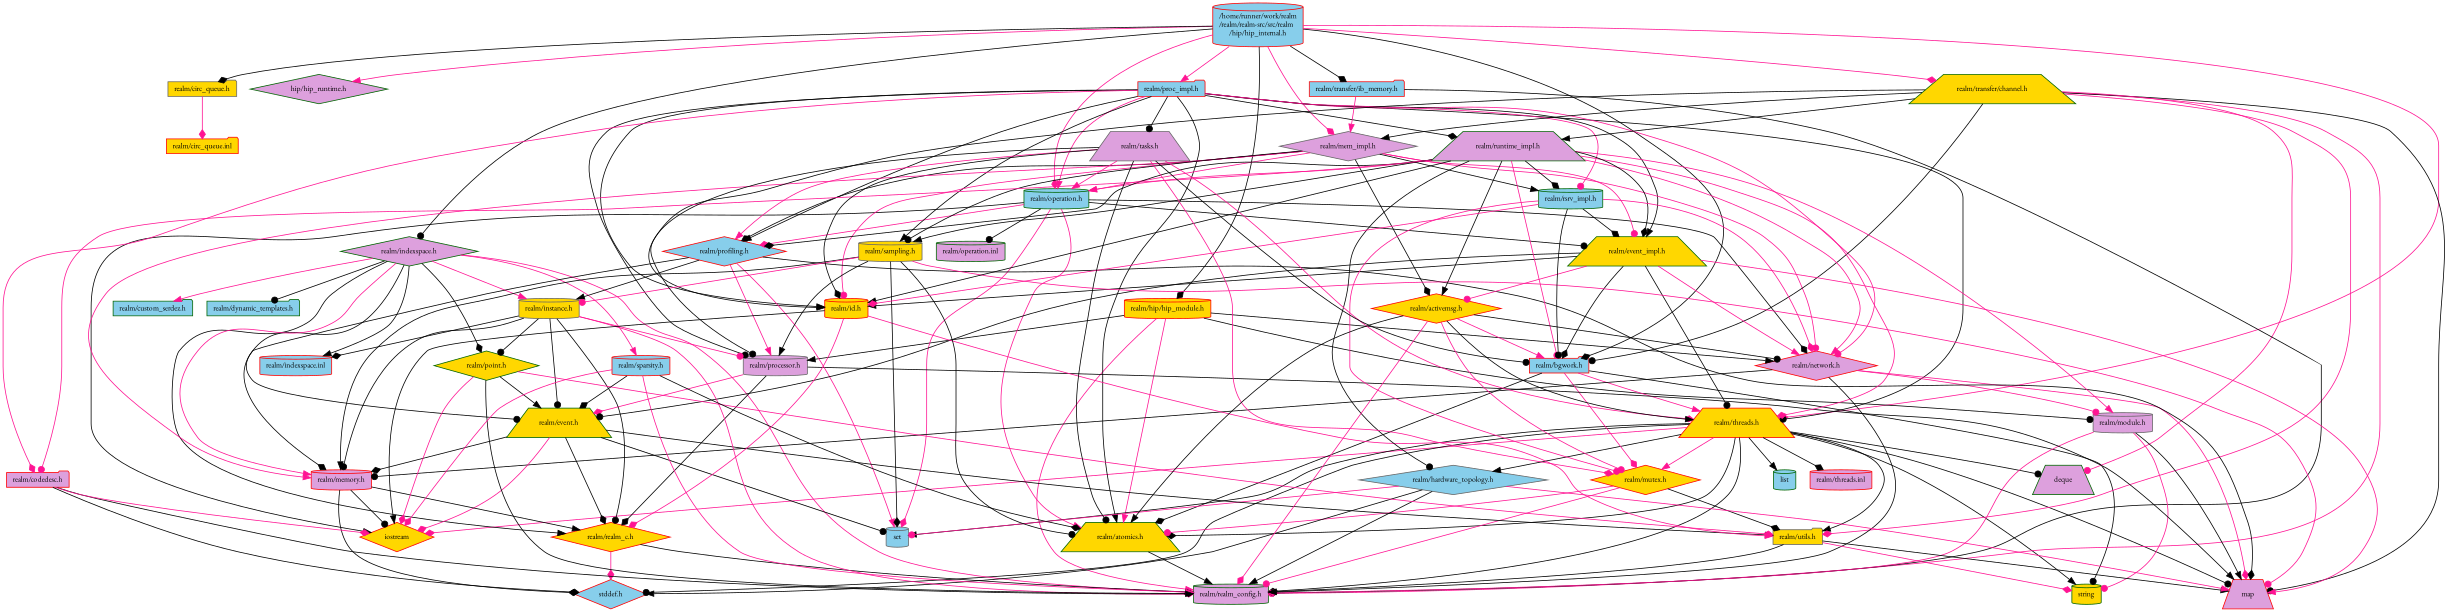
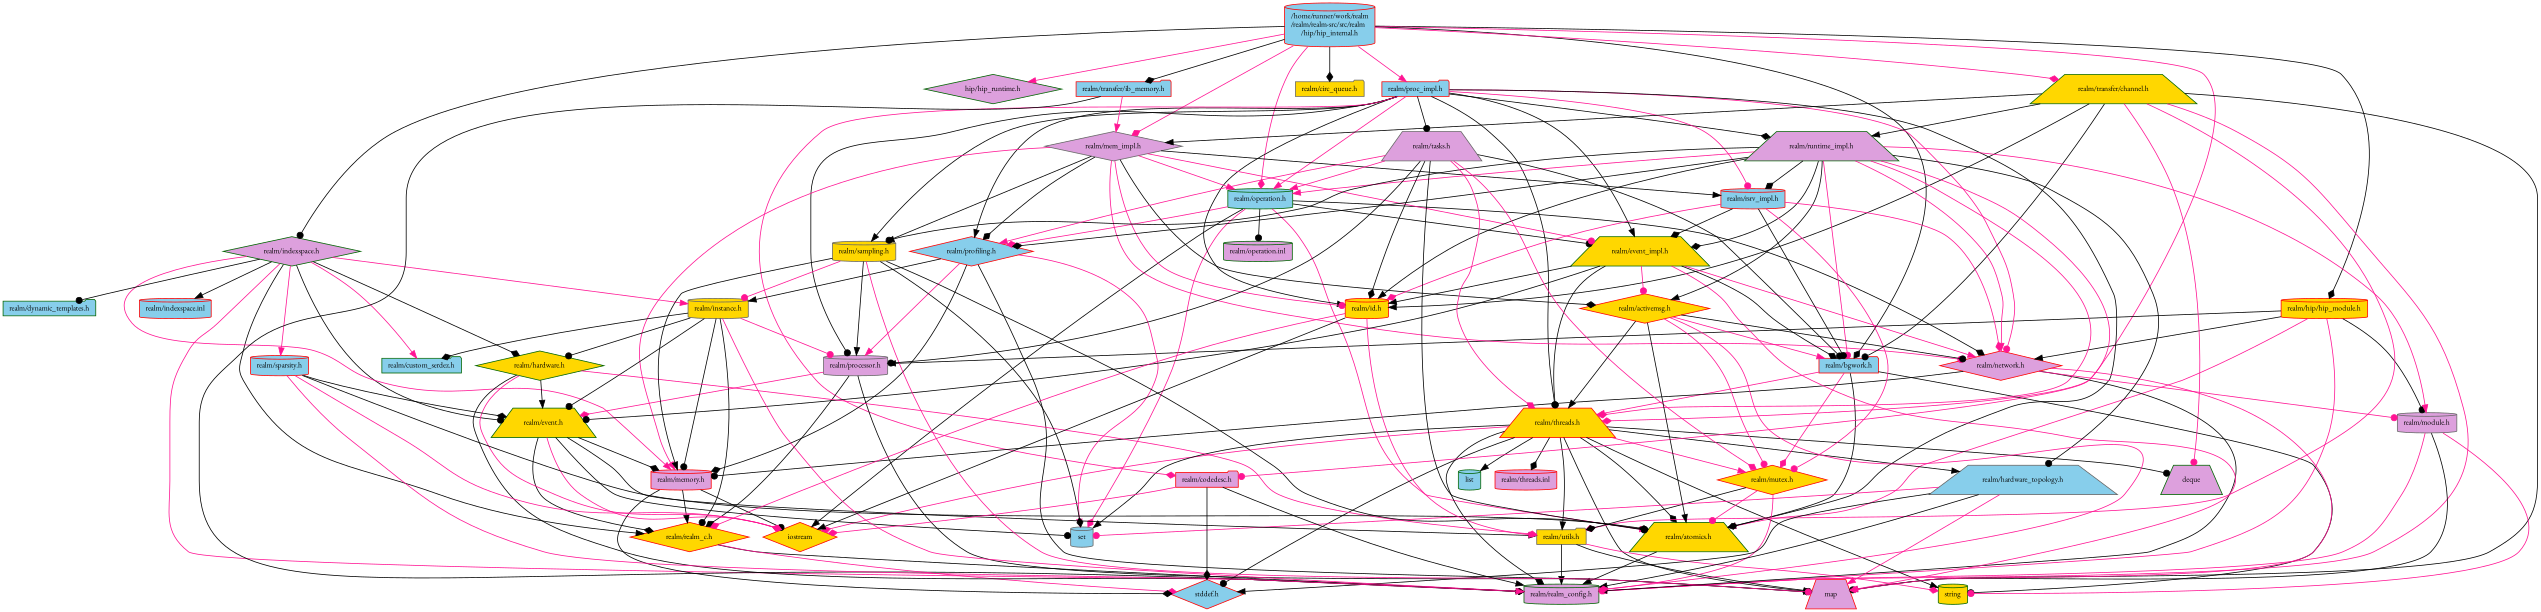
node "realm/circ_queue.inl": removed
node "realm/rsrv_impl.h": color darkgreen -> red
edge "realm/instance.h" -> "realm/indexspace.inl": now "realm/instance.h" -> "realm/custom_serdez.h"
node "realm/point.h": label "realm/point.h" -> "realm/hardware.h"
node "realm/hardware_topology.h": shape diamond -> trapezium
